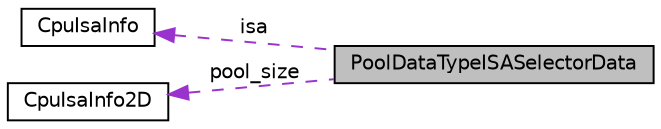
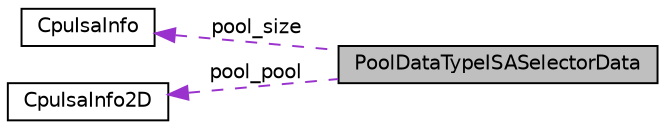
edge "PoolDataTypeISASelectorData" -> "CpuIsaInfo": label " isa" -> " pool_size"
edge "PoolDataTypeISASelectorData" -> "CpuIsaInfo2D": label " pool_size" -> " pool_pool"
